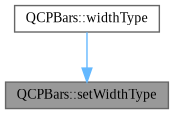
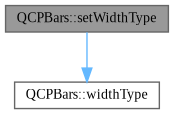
edge "QCPBars::widthType" -> "QCPBars::setWidthType": reversed
